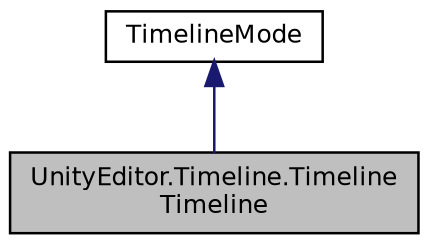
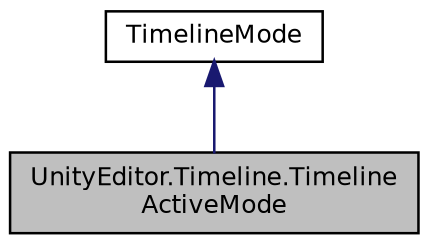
node "UnityEditor.Timeline.Timeline Timeline": label "UnityEditor.Timeline.Timeline Timeline" -> "UnityEditor.Timeline.Timeline ActiveMode"
